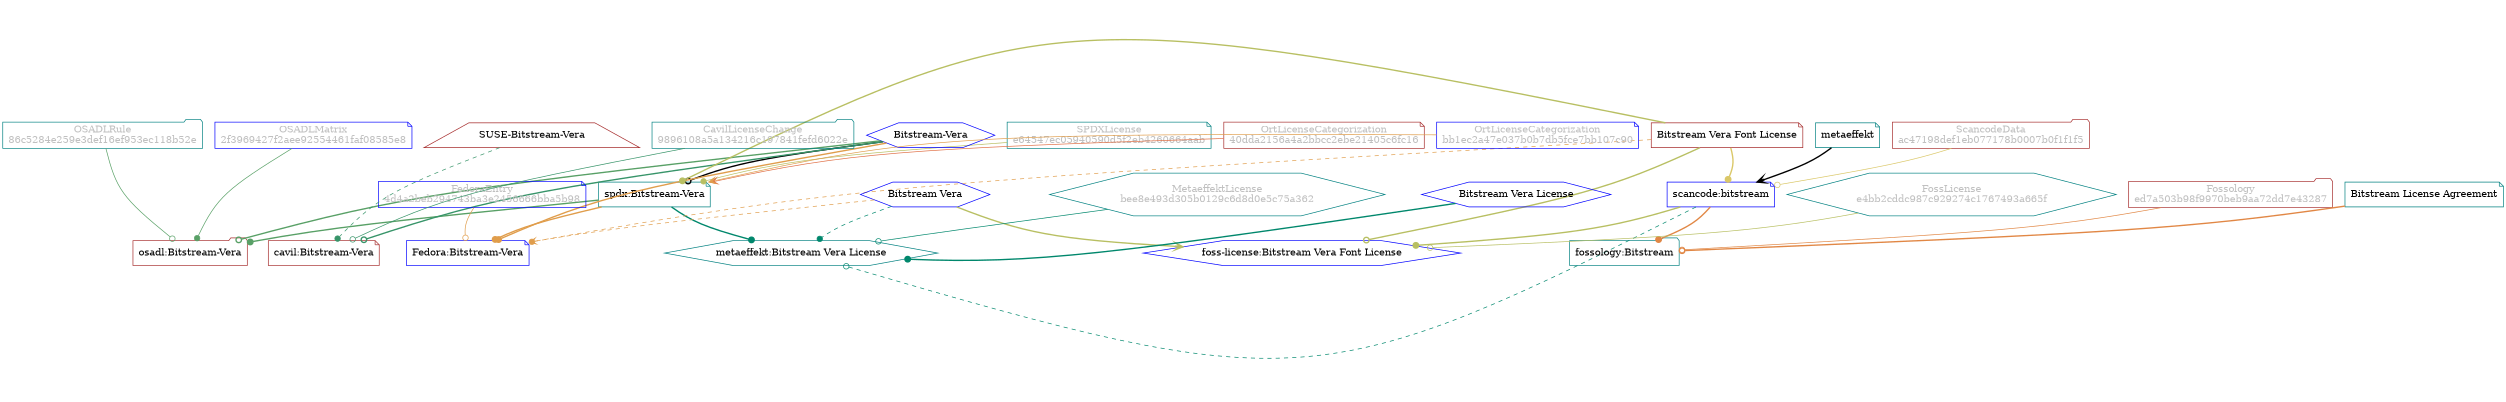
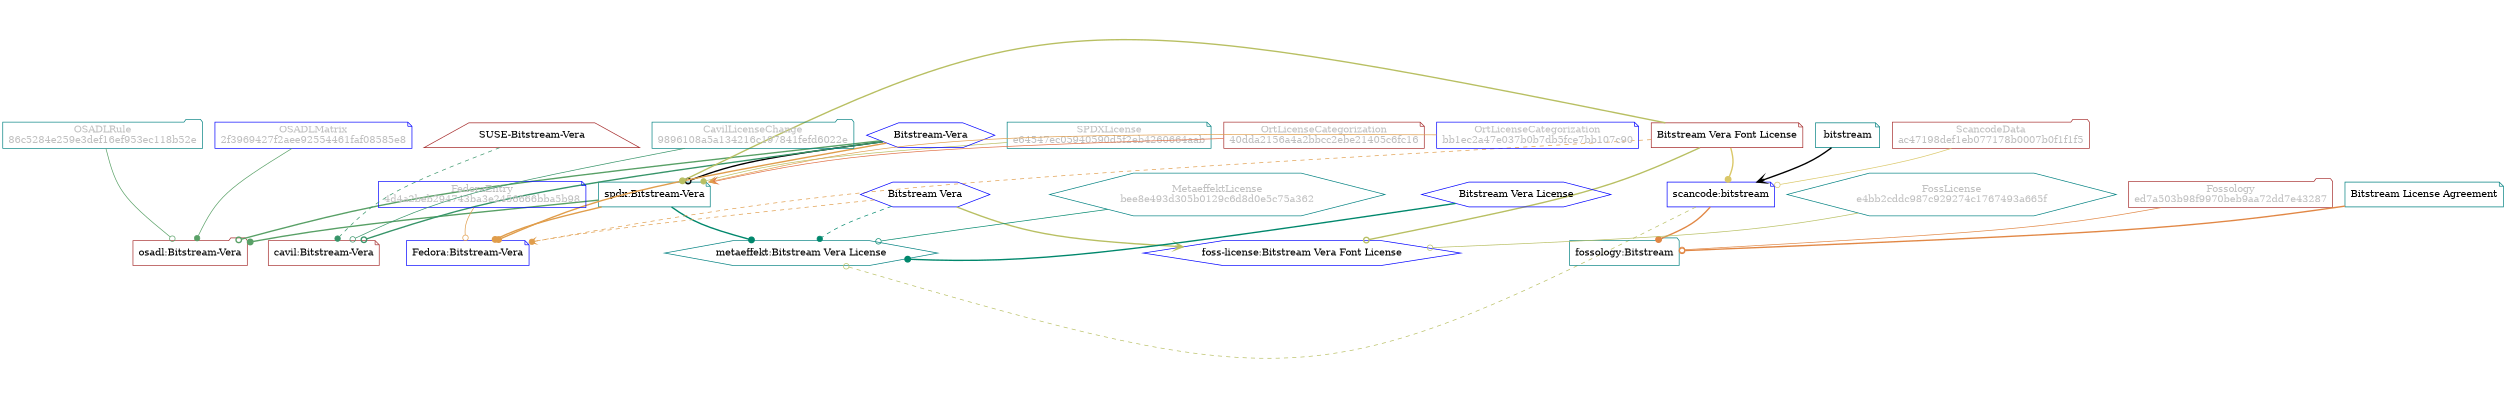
node "metaeffekt": label "metaeffekt" -> "bitstream"
edge "scancode:bitstream" -> "foss-license:Bitstream Vera Font License": removed
edge "scancode:bitstream" -> "metaeffekt:Bitstream Vera License": color #00876c -> #b8bf62
